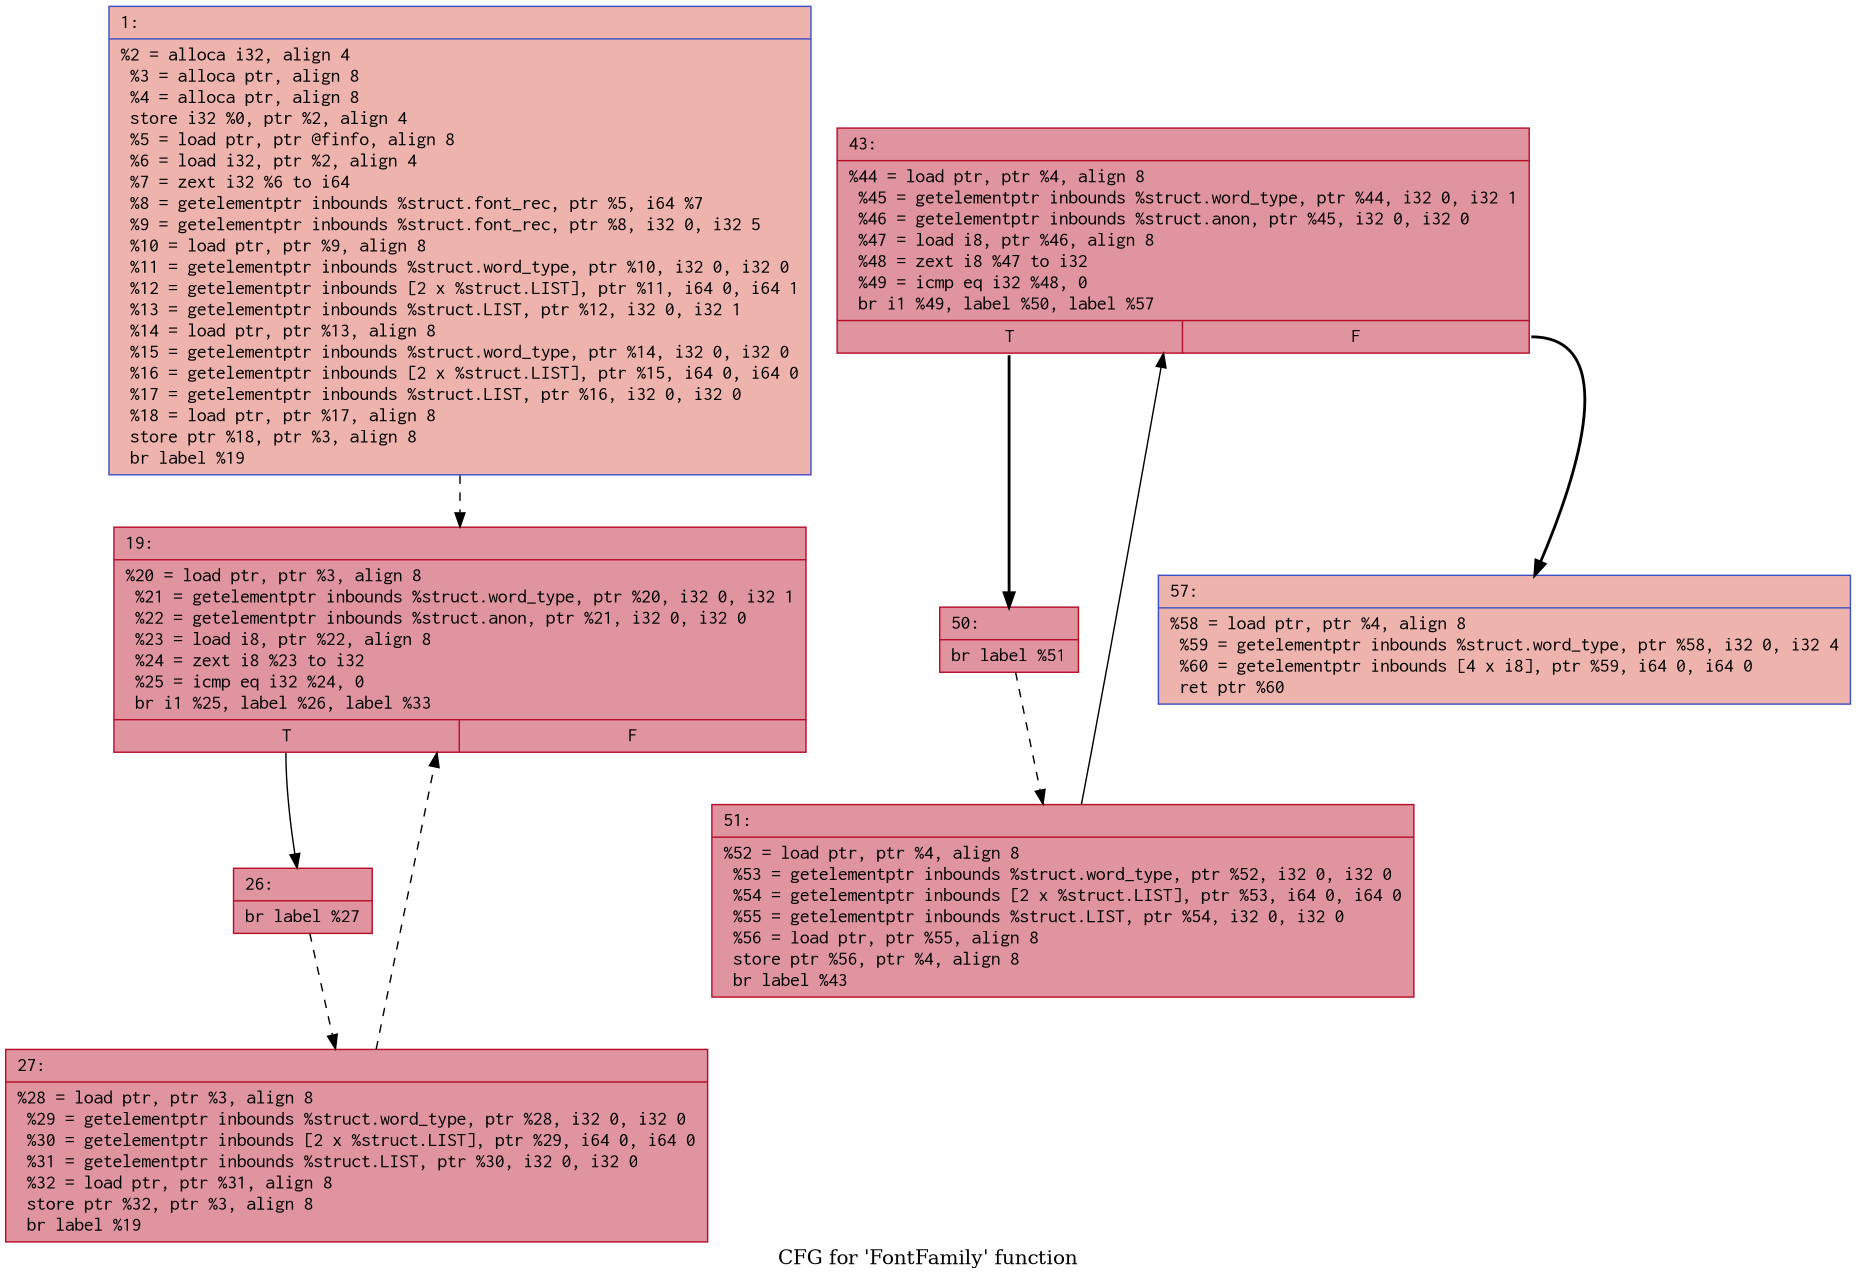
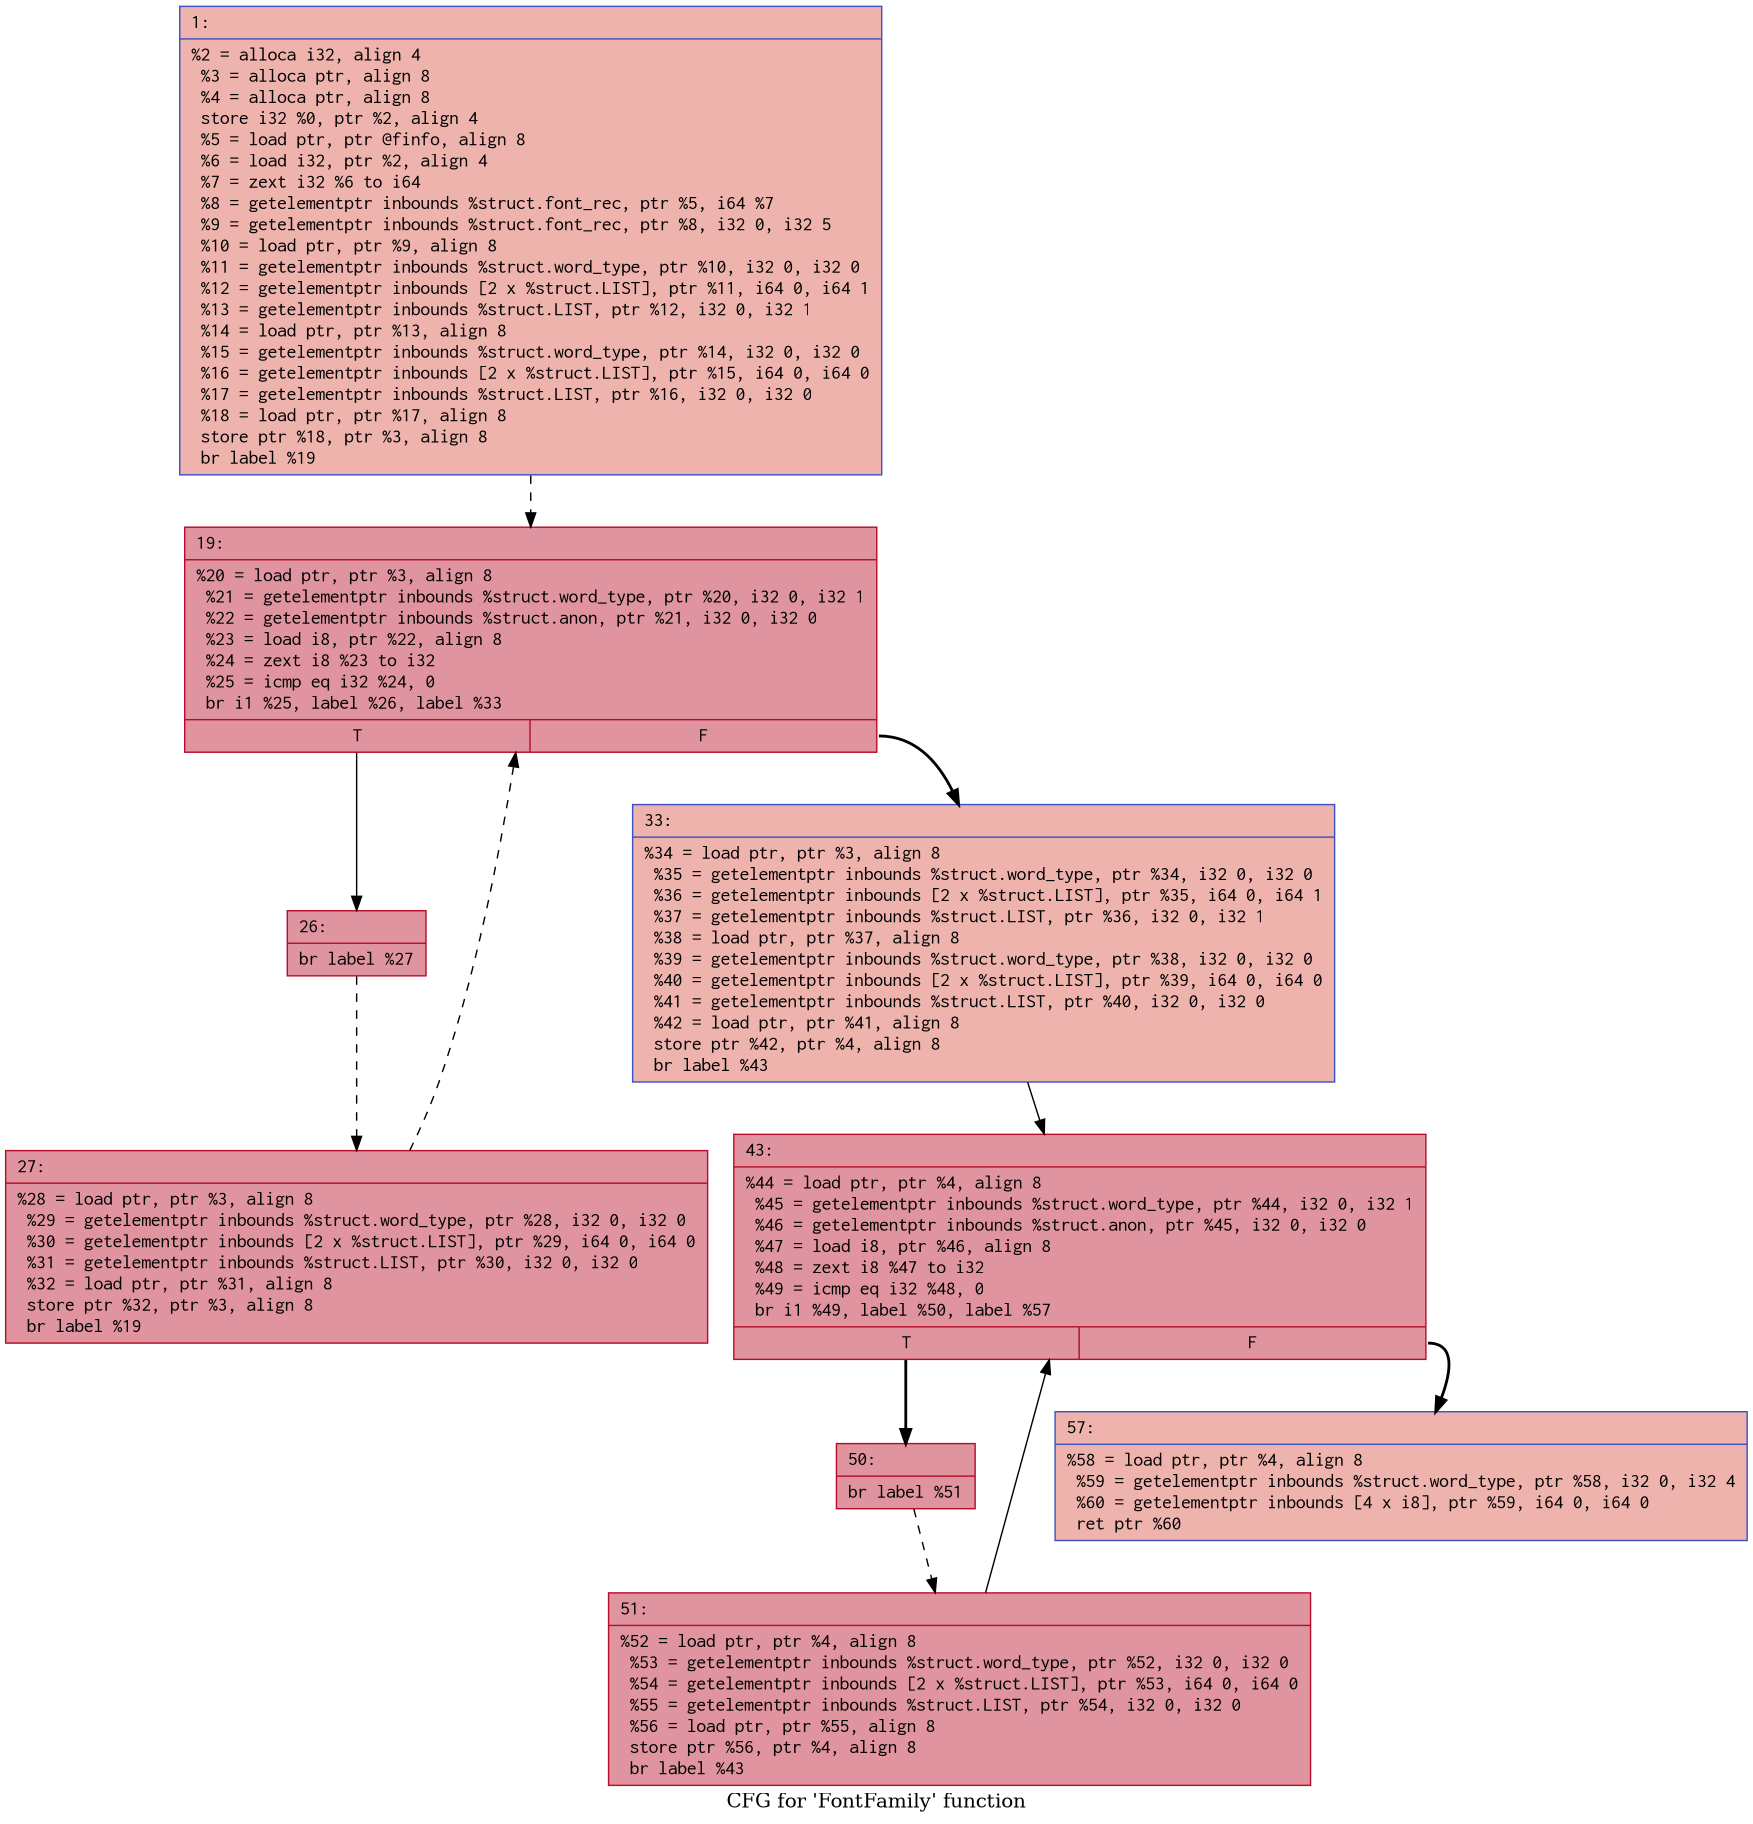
node "33:": added
